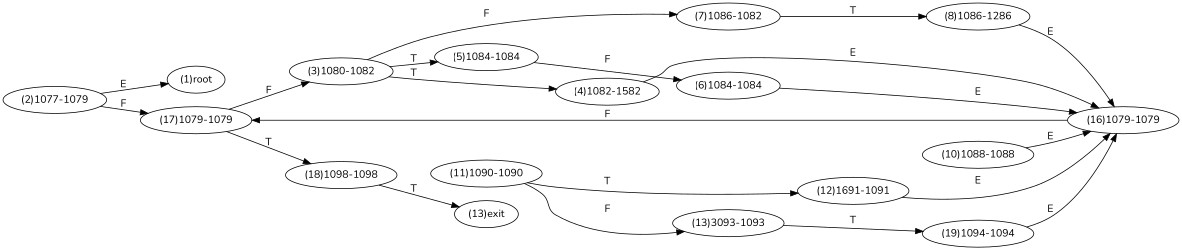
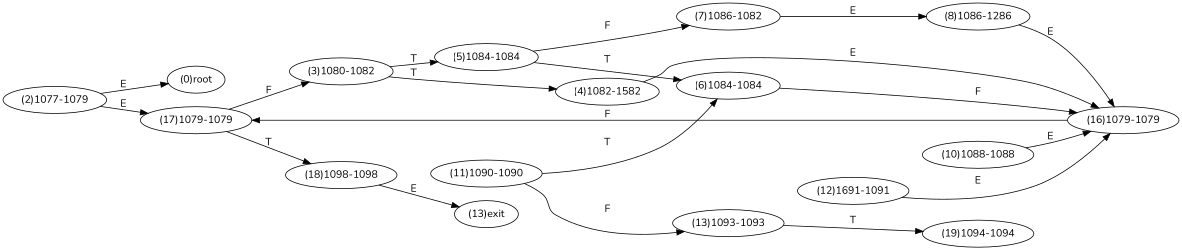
edge "(7)1086-1082" -> "(8)1086-1286": label "T" -> "E"
edge "(3)1080-1082" -> "(7)1086-1082": now "(5)1084-1084" -> "(7)1086-1082"
edge "(5)1084-1084" -> "(6)1084-1084": label "F" -> "T"
node "(1)root": label "(1)root" -> "(0)root"
edge "(6)1084-1084" -> "(16)1079-1079": label "E" -> "F"
edge "(2)1077-1079" -> "(17)1079-1079": label "F" -> "E"
edge "(18)1098-1098" -> "(13)exit": label "T" -> "E"
edge "(11)1090-1090" -> "(12)1691-1091": now "(11)1090-1090" -> "(6)1084-1084"
edge "(19)1094-1094" -> "(16)1079-1079": removed, label "E"
node "(13)3093-1093": label "(13)3093-1093" -> "(13)1093-1093"
